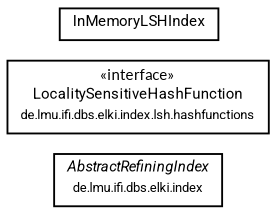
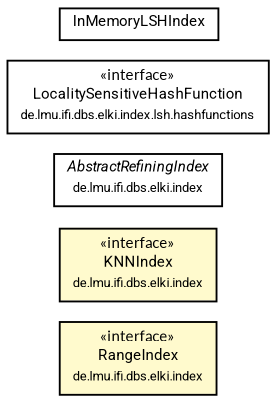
node "KNNIndex": added
node "RangeIndex": added
